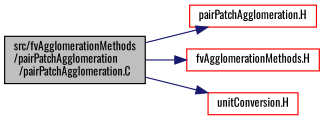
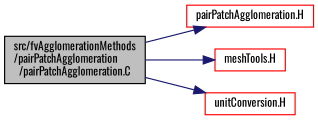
node "fvAgglomerationMethods.H": label "fvAgglomerationMethods.H" -> "meshTools.H"
